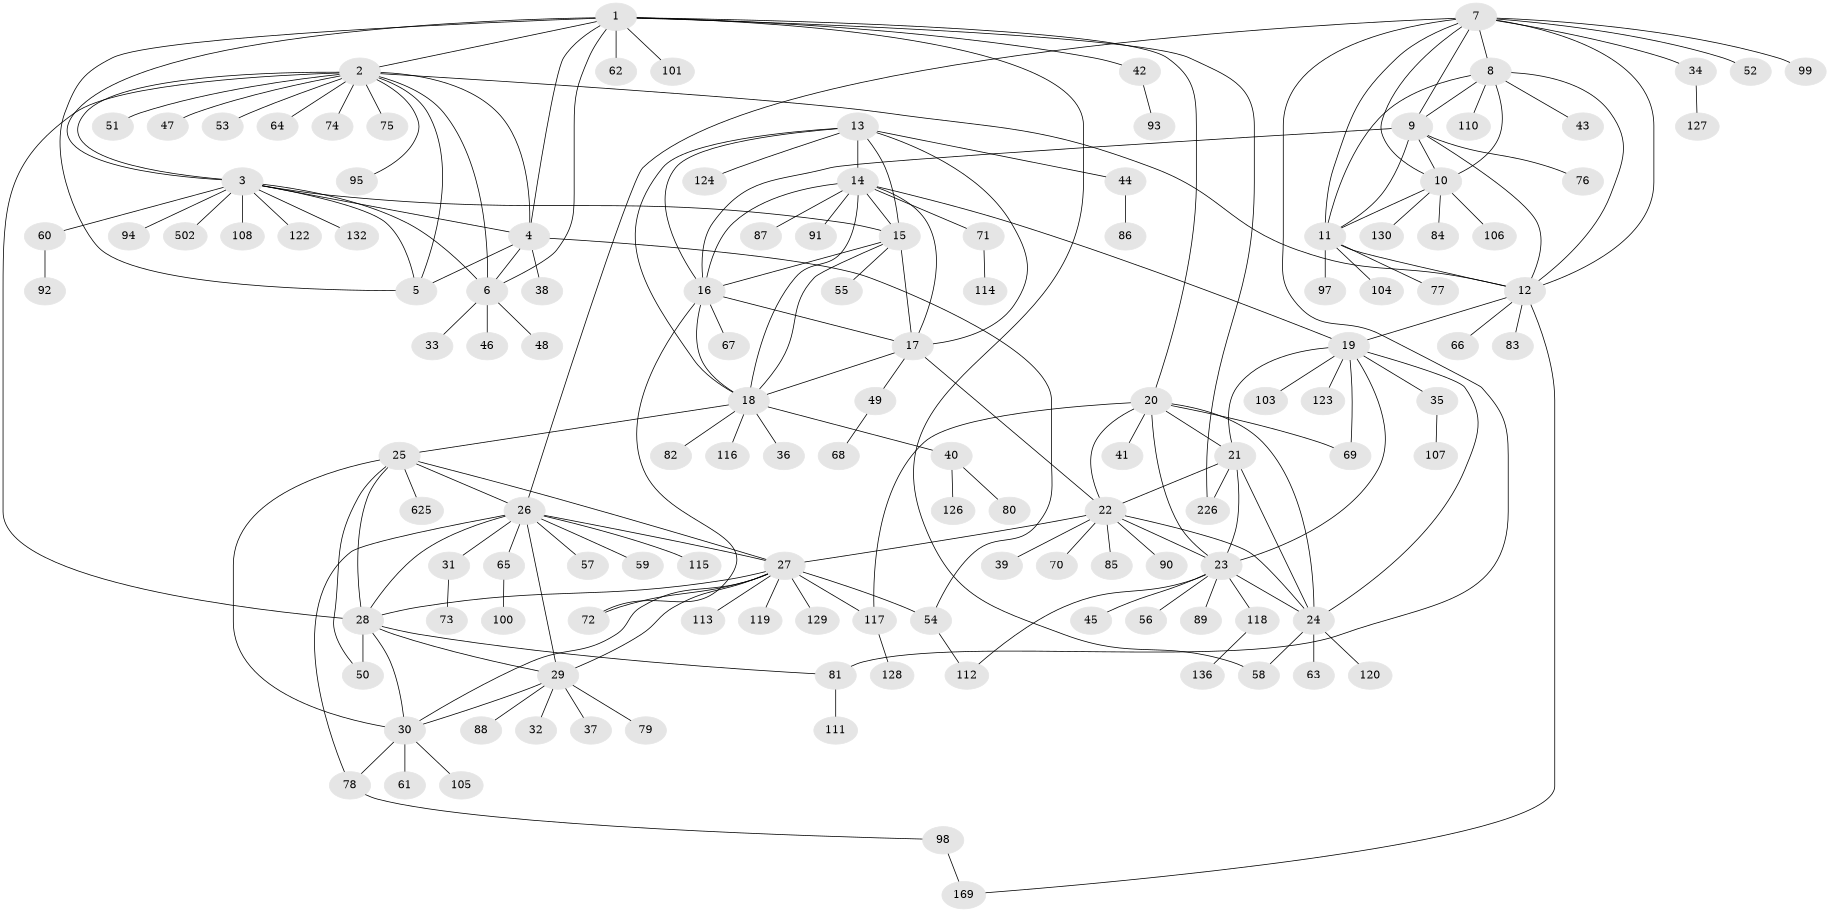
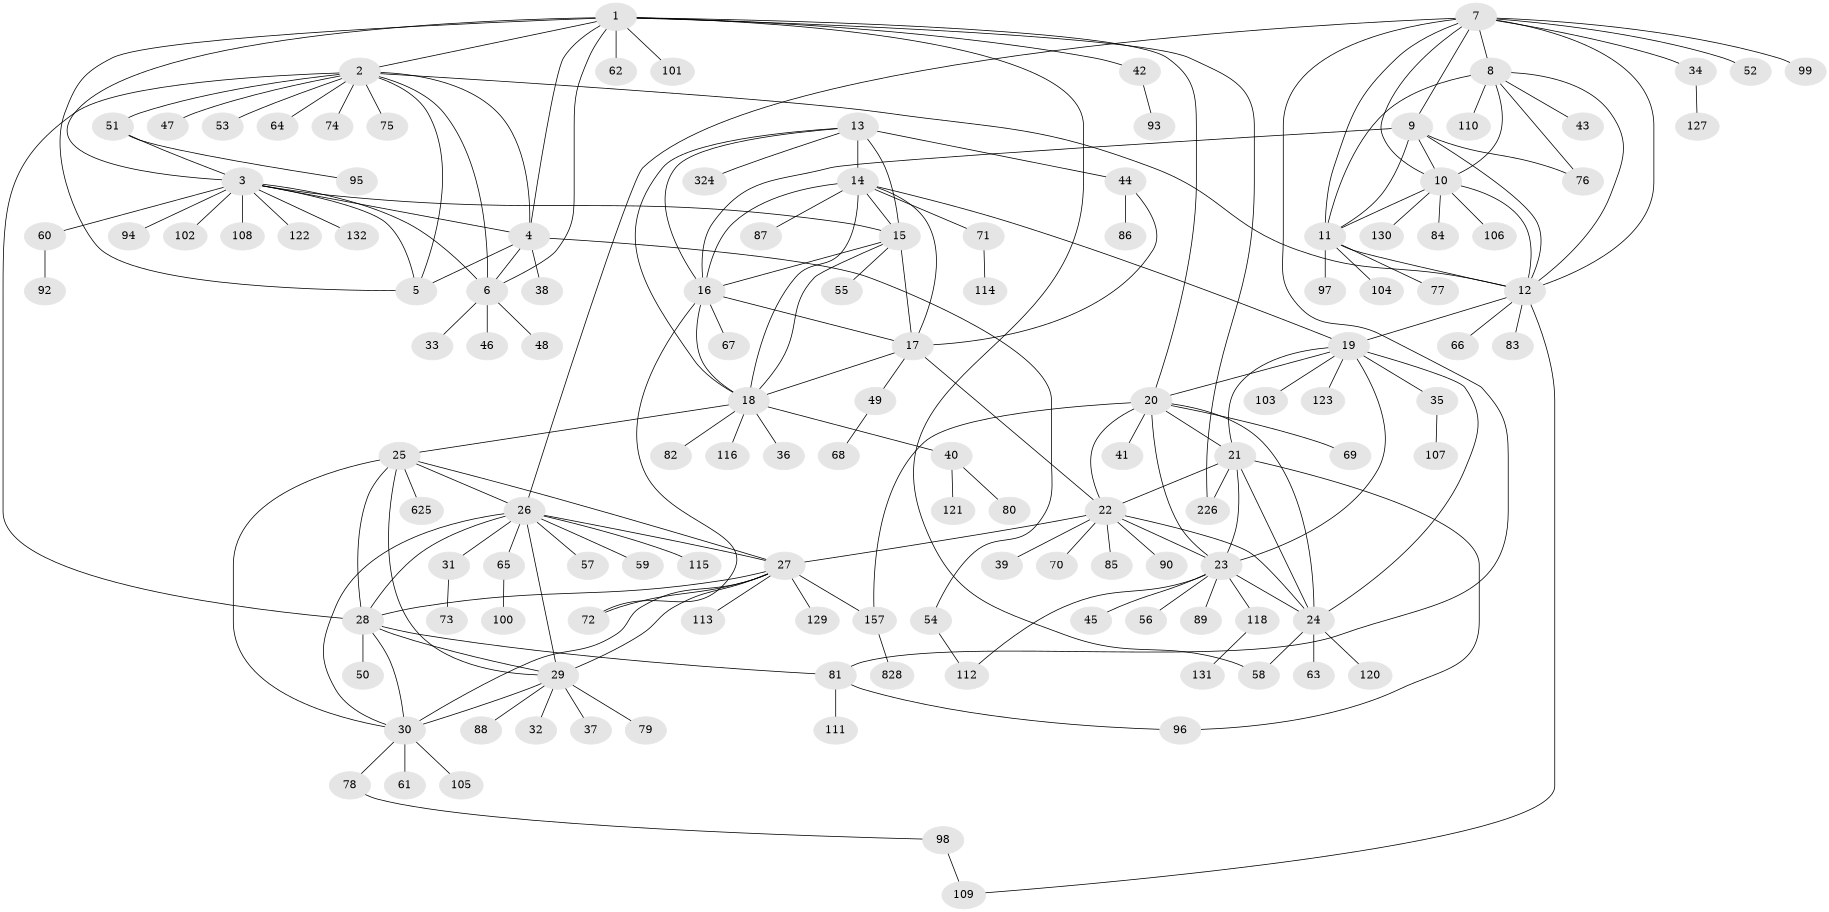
edge "8" -- "9": now "8" -- "76"
edge "2" -- "3": now "51" -- "3"
edge "2" -- "95": now "51" -- "95"
node "124": label "124" -> "324"
edge "10" -- "12": added
edge "13" -- "17": now "44" -- "17"
node "502": label "502" -> "102"
node "91": removed
edge "19" -- "69": now "19" -- "20"
node "126": label "126" -> "121"
edge "25" -- "50": now "25" -- "29"
edge "26" -- "78": now "26" -- "30"
edge "27" -- "54": removed
node "119": removed
node "117": label "117" -> "157"
node "128": label "128" -> "828"
node "136": label "136" -> "131"
node "96": added
node "169": label "169" -> "109"
